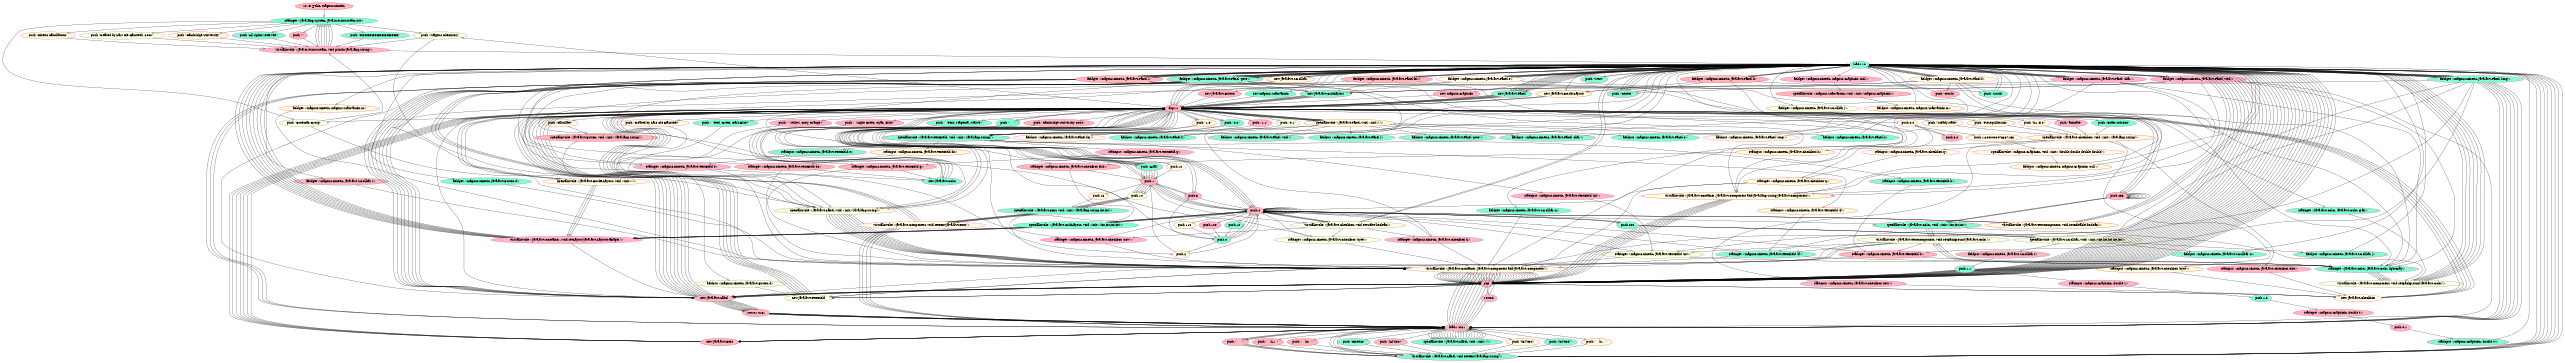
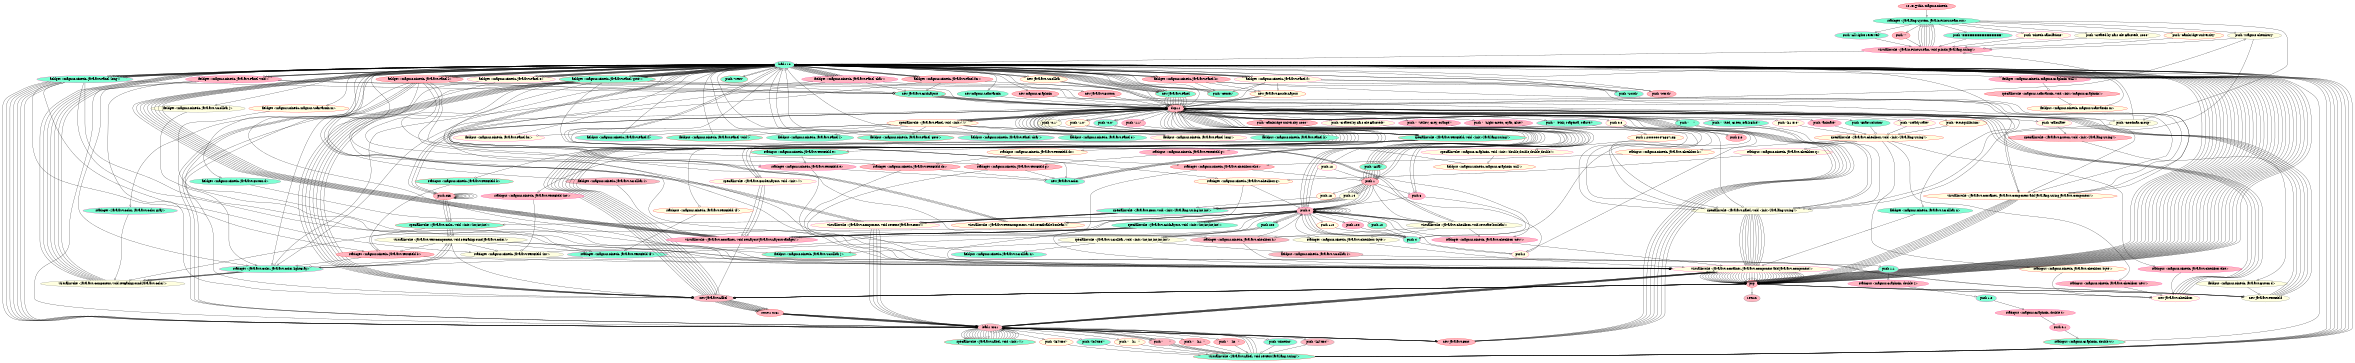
edge "push 3" -> "push 1": removed
